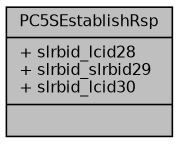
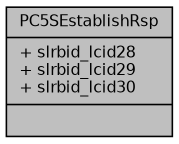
node "PC5SEstablishRsp": text "+ slrbid_slrbid29" -> "+ slrbid_lcid29"
